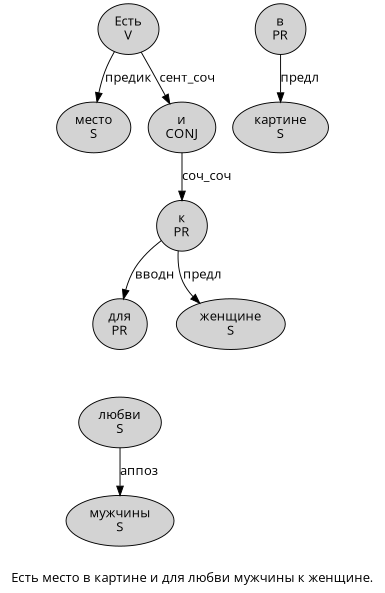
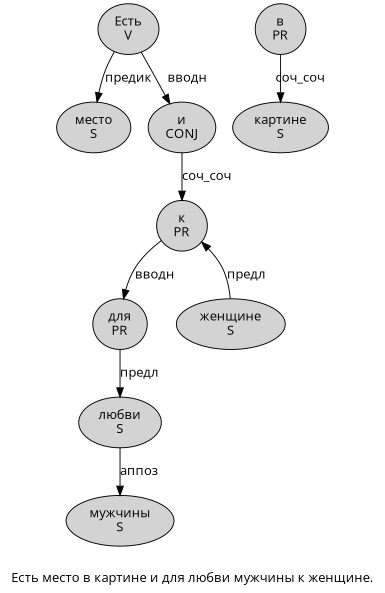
edge "Есть V" -> "и CONJ": label "сент_соч" -> "вводн"
edge "в PR" -> "картине S": label "предл" -> "соч_соч"
edge "к PR" -> "женщине S": reversed
edge "для PR" -> "любви S": added, label "предл"
